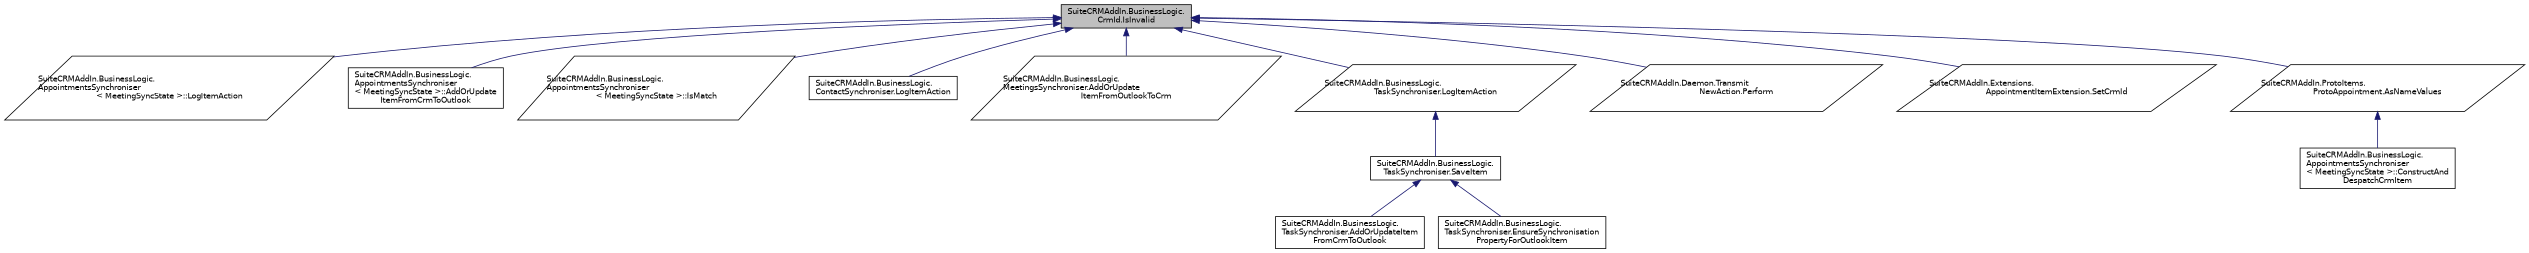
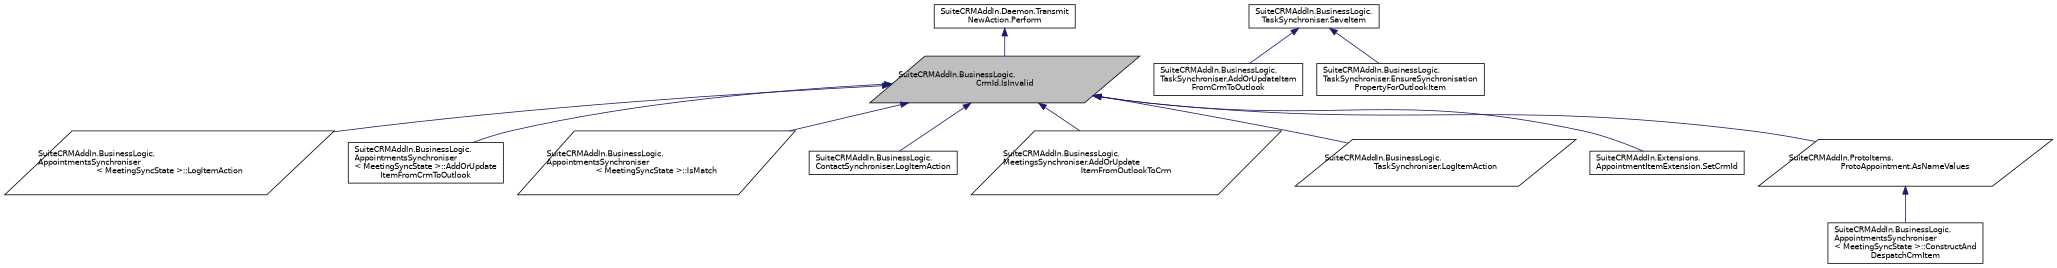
node "SuiteCRMAddIn.BusinessLogic. CrmId.IsInvalid": shape box -> parallelogram
edge "SuiteCRMAddIn.Daemon.Transmit NewAction.Perform" -> "SuiteCRMAddIn.BusinessLogic. CrmId.IsInvalid": reversed
node "SuiteCRMAddIn.Daemon.Transmit NewAction.Perform": shape parallelogram -> box
node "SuiteCRMAddIn.Extensions. AppointmentItemExtension.SetCrmId": shape parallelogram -> box
edge "SuiteCRMAddIn.BusinessLogic. TaskSynchroniser.SaveItem" -> "SuiteCRMAddIn.BusinessLogic. TaskSynchroniser.LogItemAction": removed
